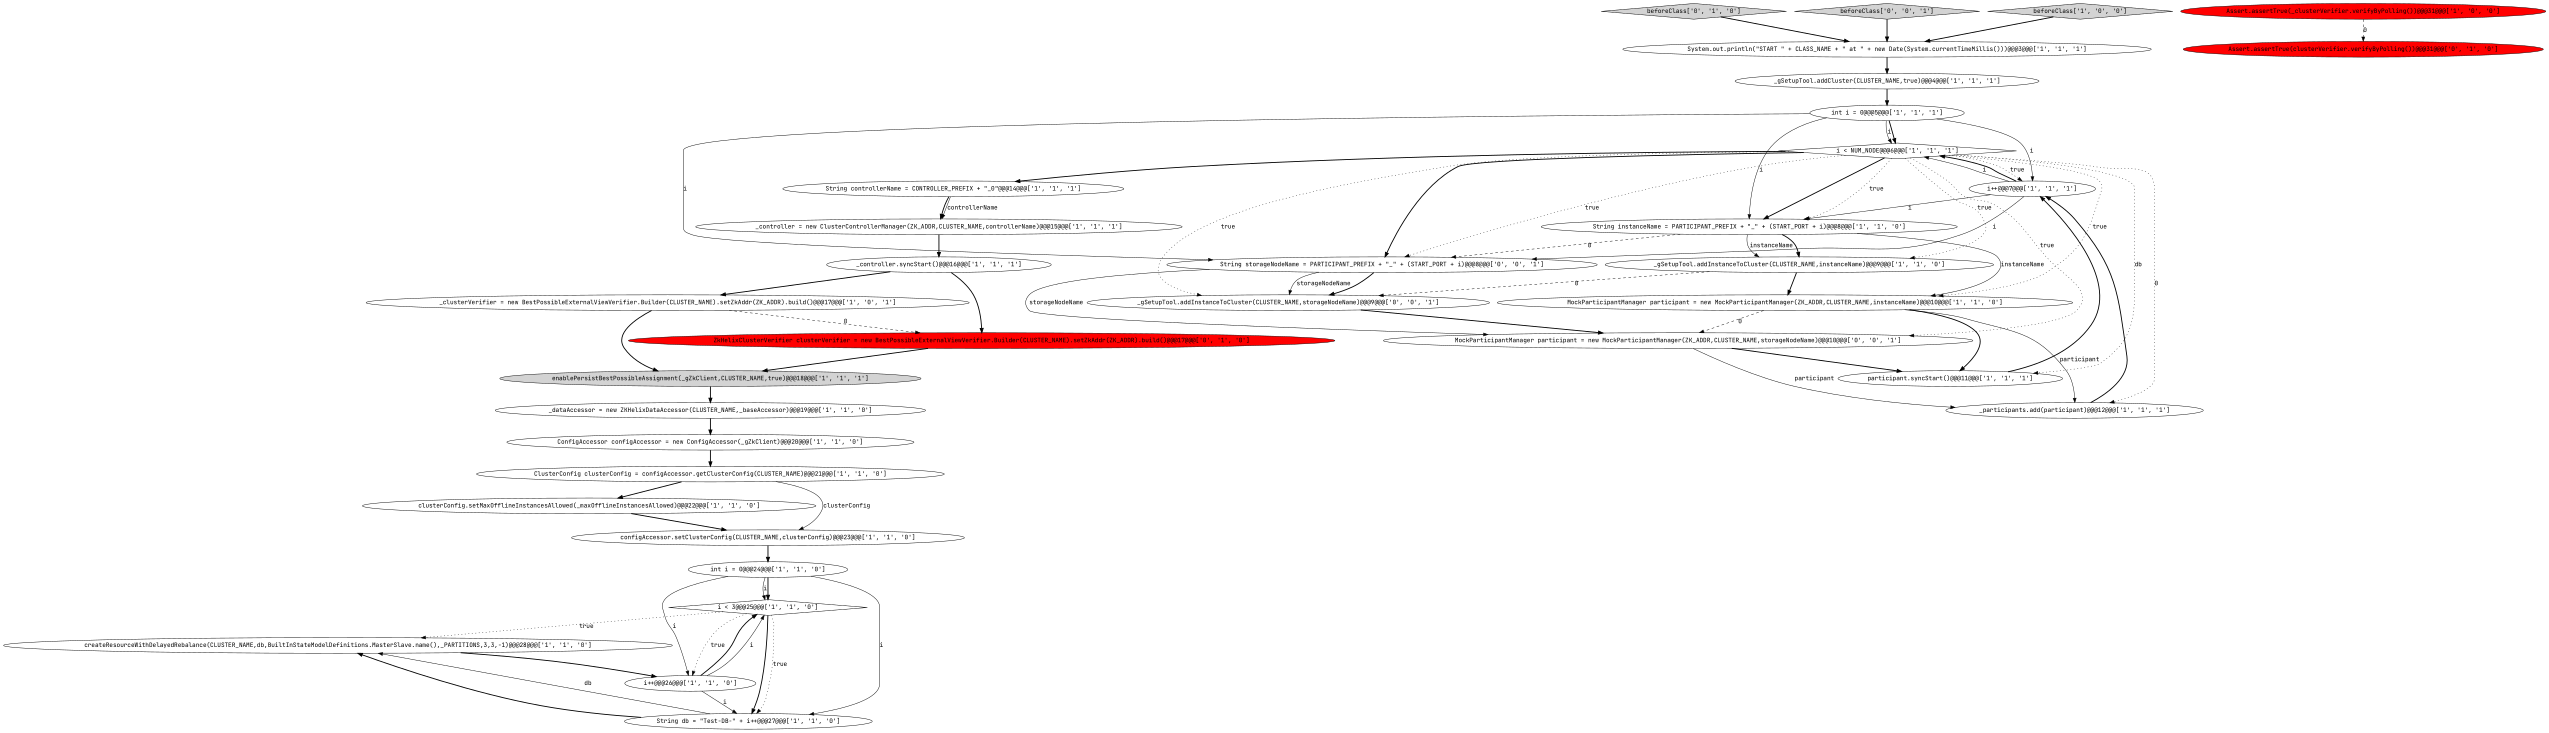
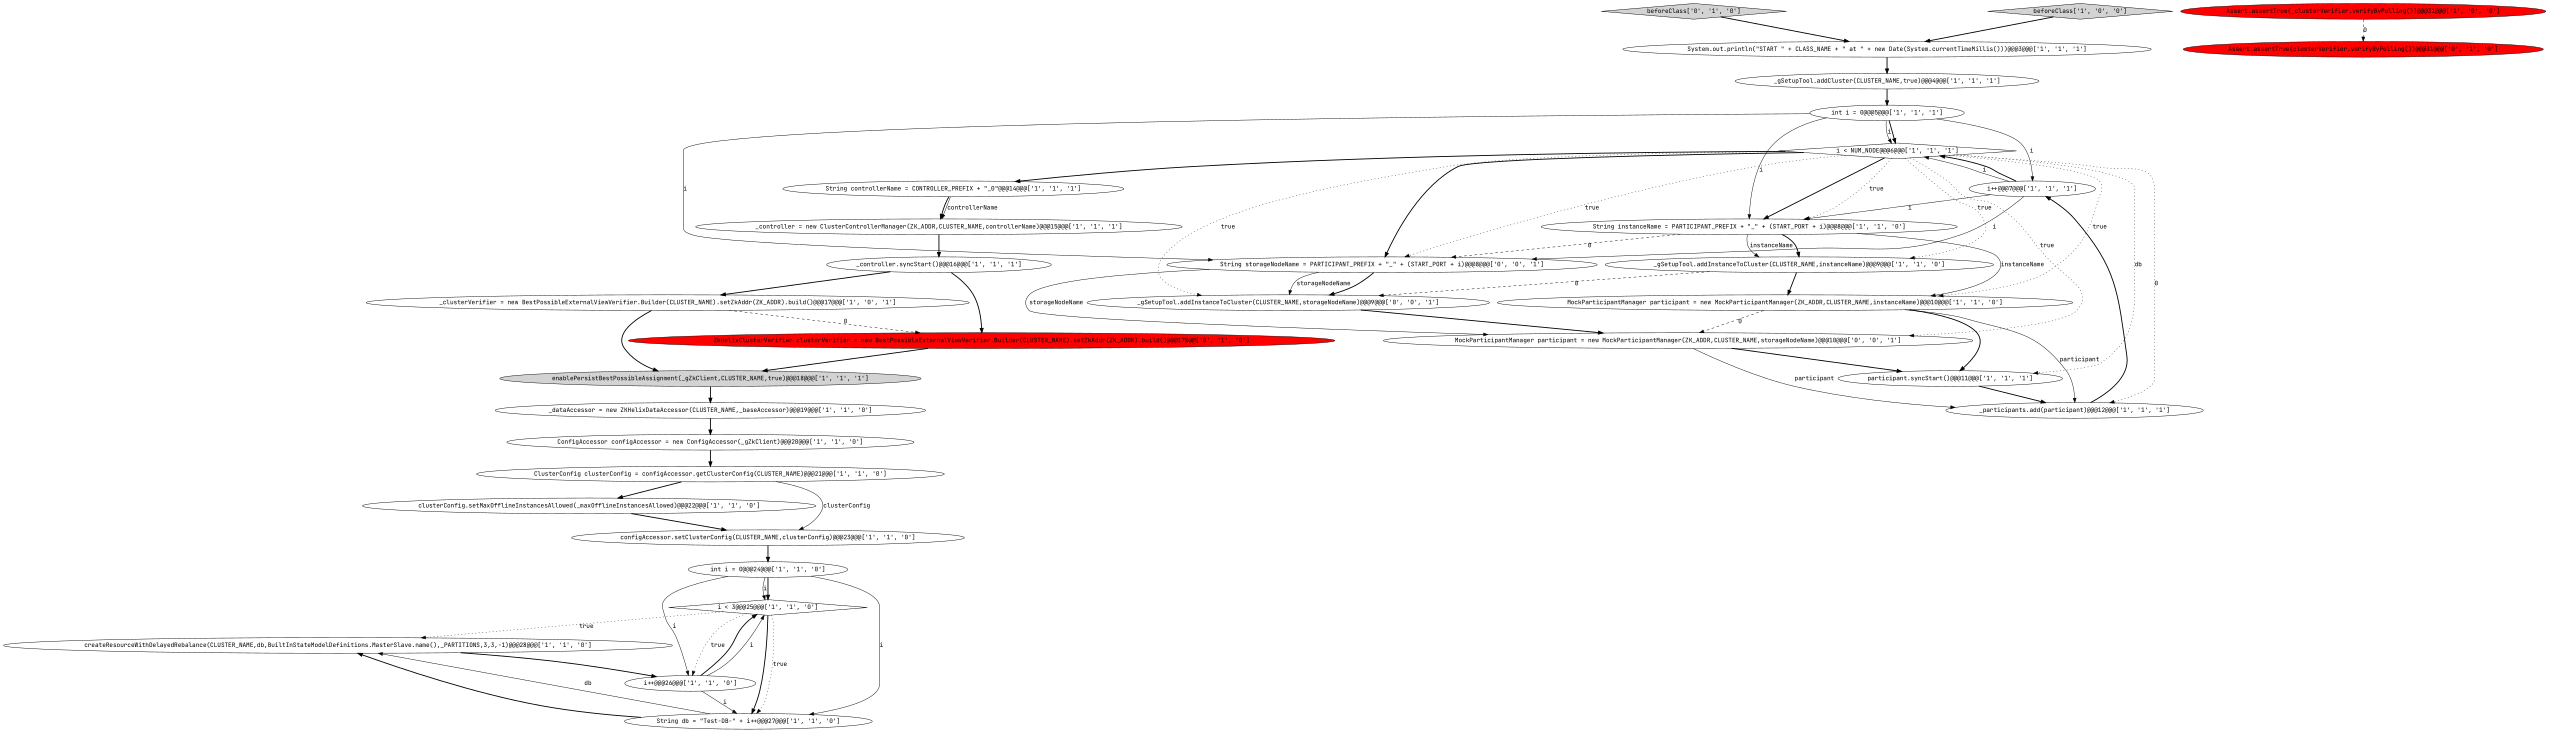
node "beforeClass['0', '0', '1']": removed
edge "i < NUM_NODE@@@6@@@['1', '1', '1']" -> "i++@@@7@@@['1', '1', '1']": removed, label "true"
edge "participant.syncStart()@@@11@@@['1', '1', '1']" -> "i++@@@7@@@['1', '1', '1']": now "participant.syncStart()@@@11@@@['1', '1', '1']" -> "_participants.add(participant)@@@12@@@['1', '1', '1']"
